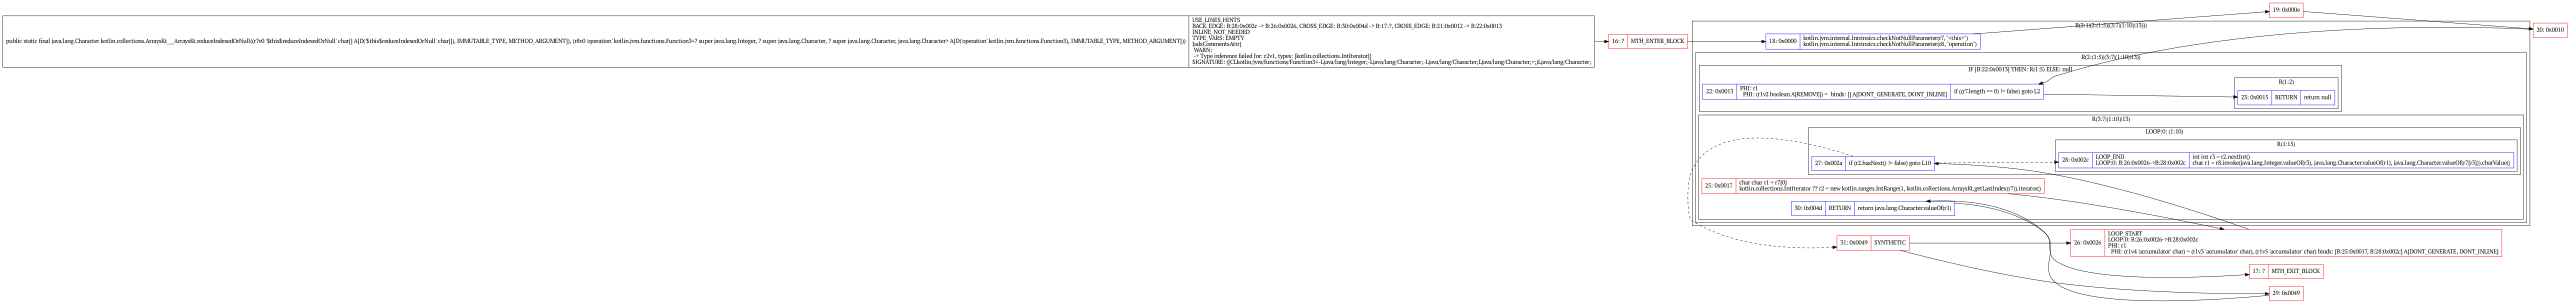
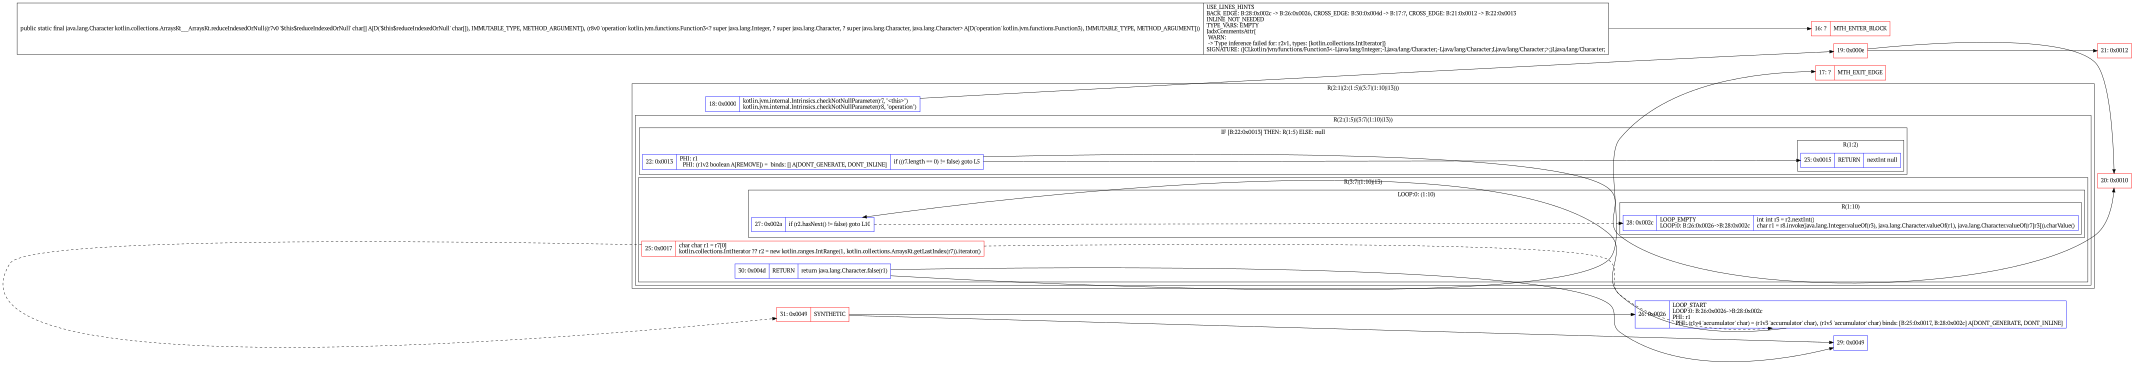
edge "20: 0x0010" -> "22: 0x0013": reversed
edge "16: ?" -> "18: 0x0000": removed
node "21: 0x0012": added
node "22: 0x0013": text "if ((r7.length == 0) != false) goto L2" -> "if ((r7.length == 0) != false) goto L5"
node "23: 0x0015": text "return null" -> "nextInt null"
cluster "R(1:15)": label "R(1:15)" -> "R(1:10)"
node "28: 0x002c": text "LOOP_END" -> "LOOP_EMPTY"
edge "27: 0x002a" -> "31: 0x0049": now "25: 0x0017" -> "31: 0x0049"
node "30: 0x004d": text "return java.lang.Character.valueOf(r1)" -> "return java.lang.Character.false(r1)"
edge "25: 0x0017" -> "26: 0x0026": style solid -> dashed
node "26: 0x0026": color red -> blue
node "17: ?": text "MTH_EXIT_BLOCK" -> "MTH_EXIT_EDGE"
edge "29: 0x0049" -> "30: 0x004d": reversed
node "29: 0x0049": color red -> blue
